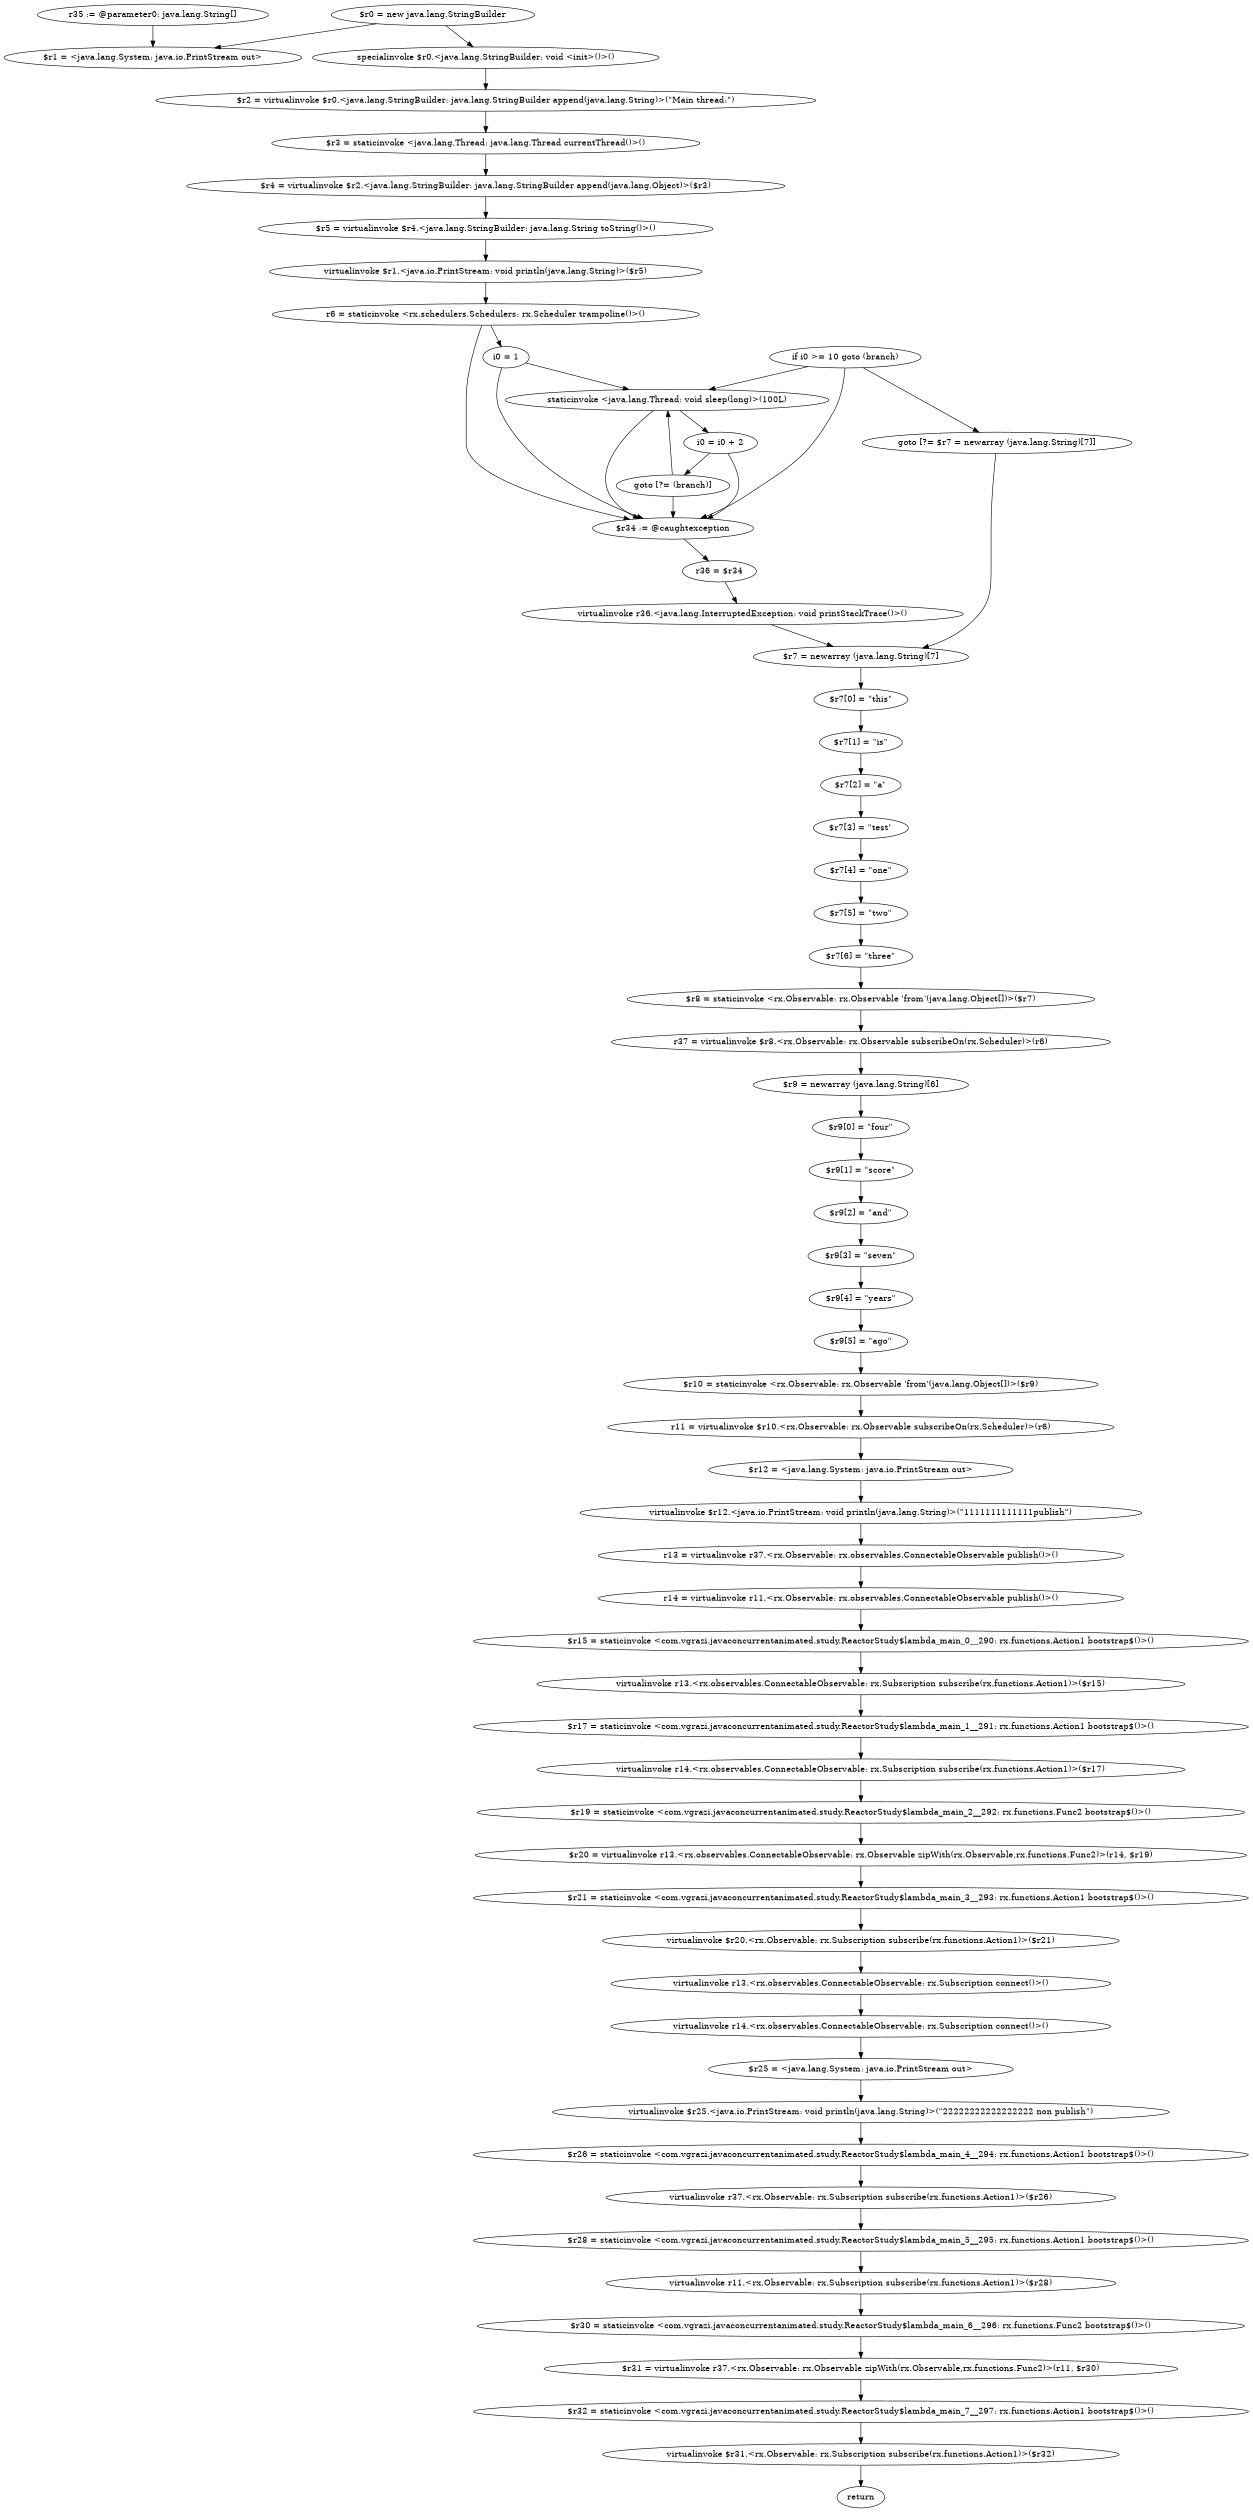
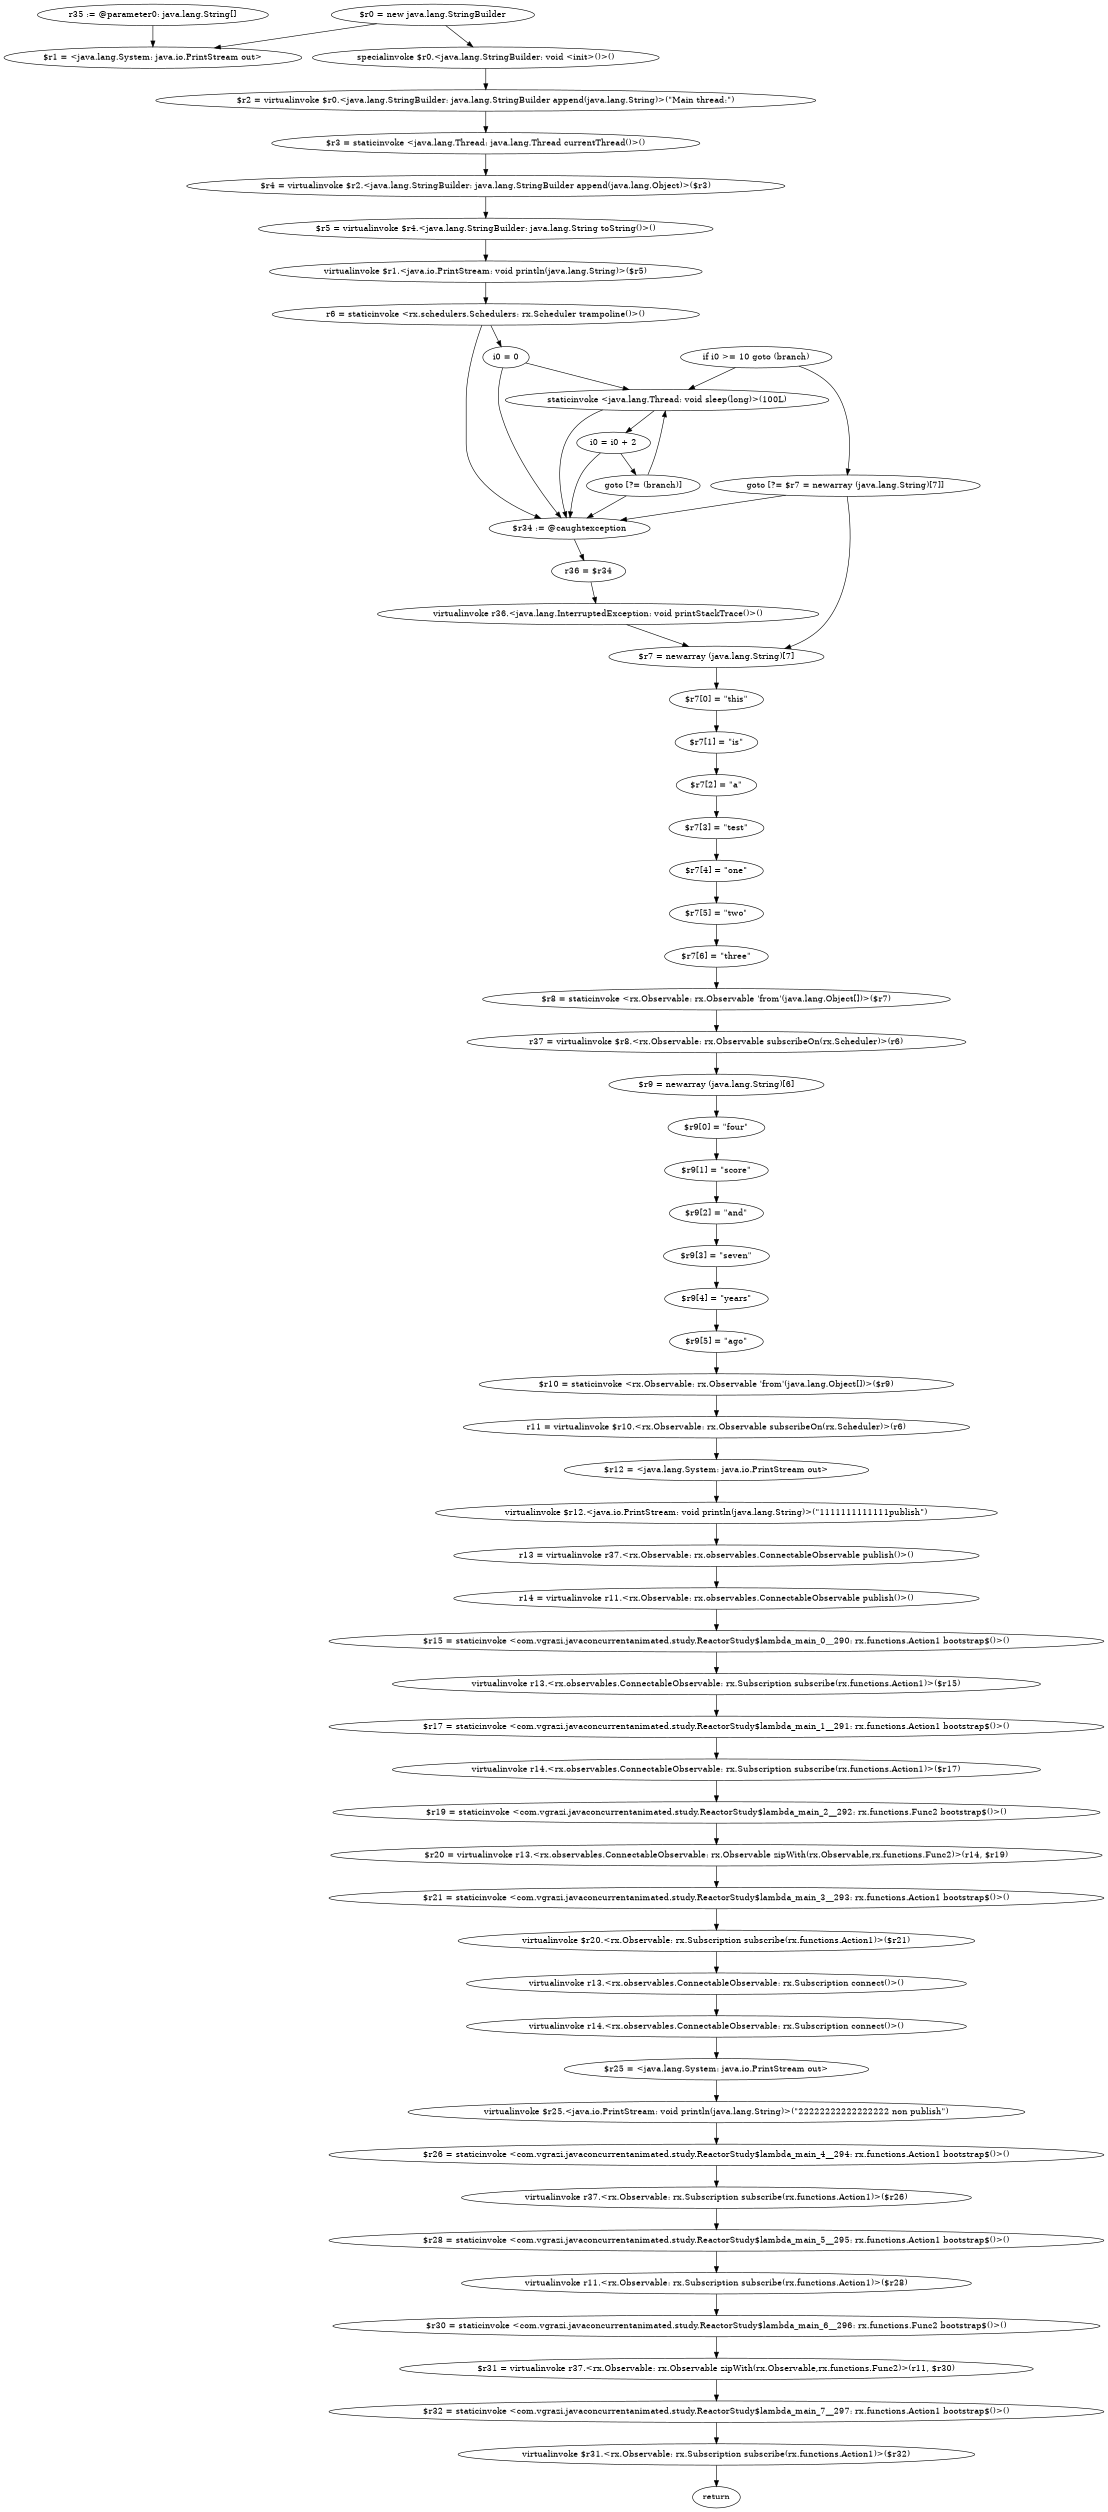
node "i0 = 1": label "i0 = 1" -> "i0 = 0"
edge "if i0 >= 10 goto (branch)" -> "$r34 := @caughtexception": now "goto [?= $r7 = newarray (java.lang.String)[7]]" -> "$r34 := @caughtexception"
